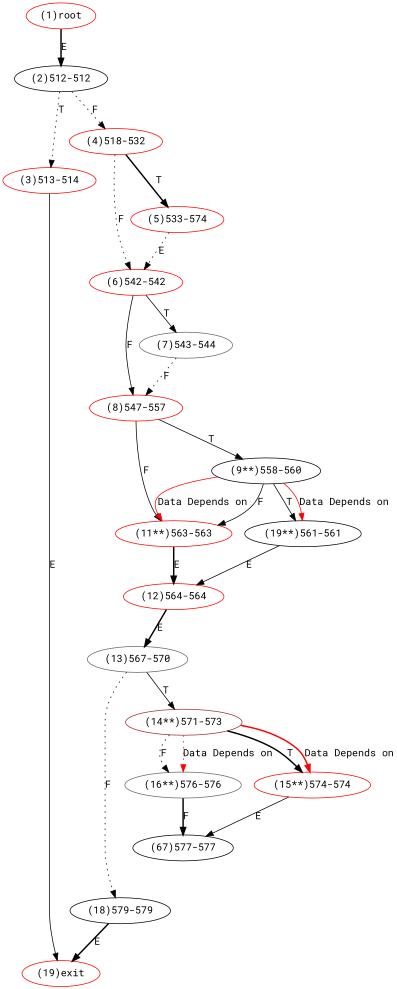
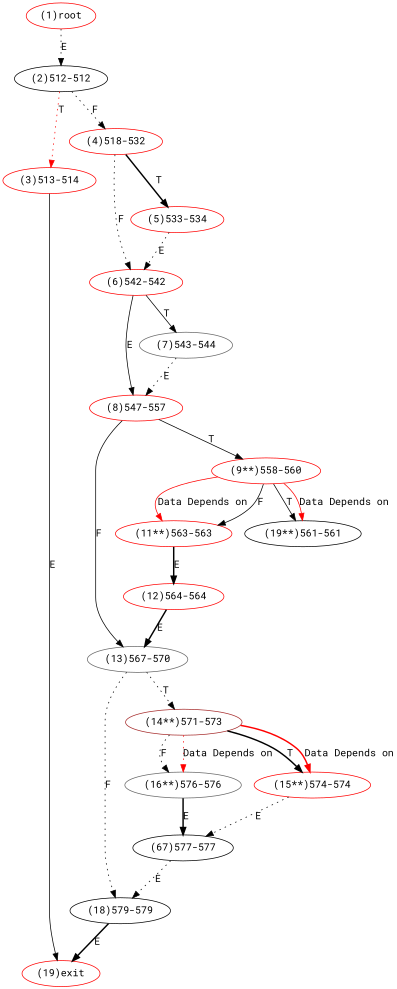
edge "(1)root" -> "(2)512-512": style bold -> dotted
edge "(2)512-512" -> "(3)513-514": color black -> red
node "(5)533-574": label "(5)533-574" -> "(5)533-534"
edge "(6)542-542" -> "(8)547-557": label "F" -> "E"
edge "(7)543-544" -> "(8)547-557": label "F" -> "E"
edge "(8)547-557" -> "(11**)563-563": now "(8)547-557" -> "(13)567-570"
node "(9**)558-560": color black -> red
edge "(19**)561-561" -> "(12)564-564": removed, label "E"
edge "(13)567-570" -> "(14**)571-573": style solid -> dotted
edge "(15**)574-574" -> "(67)577-577": style solid -> dotted
edge "(16**)576-576" -> "(67)577-577": label "F" -> "E"
edge "(67)577-577" -> "(18)579-579": added, label "E"
